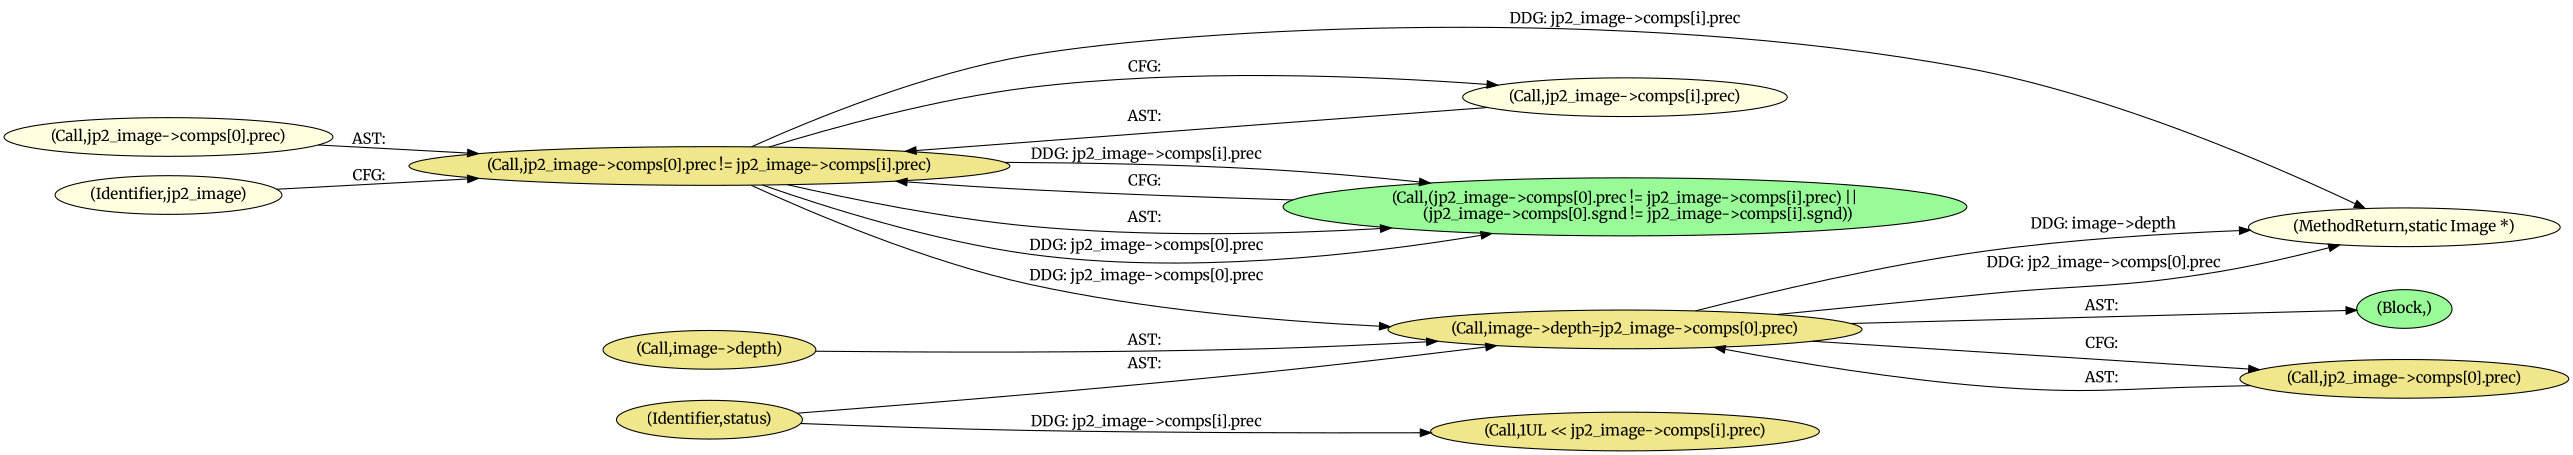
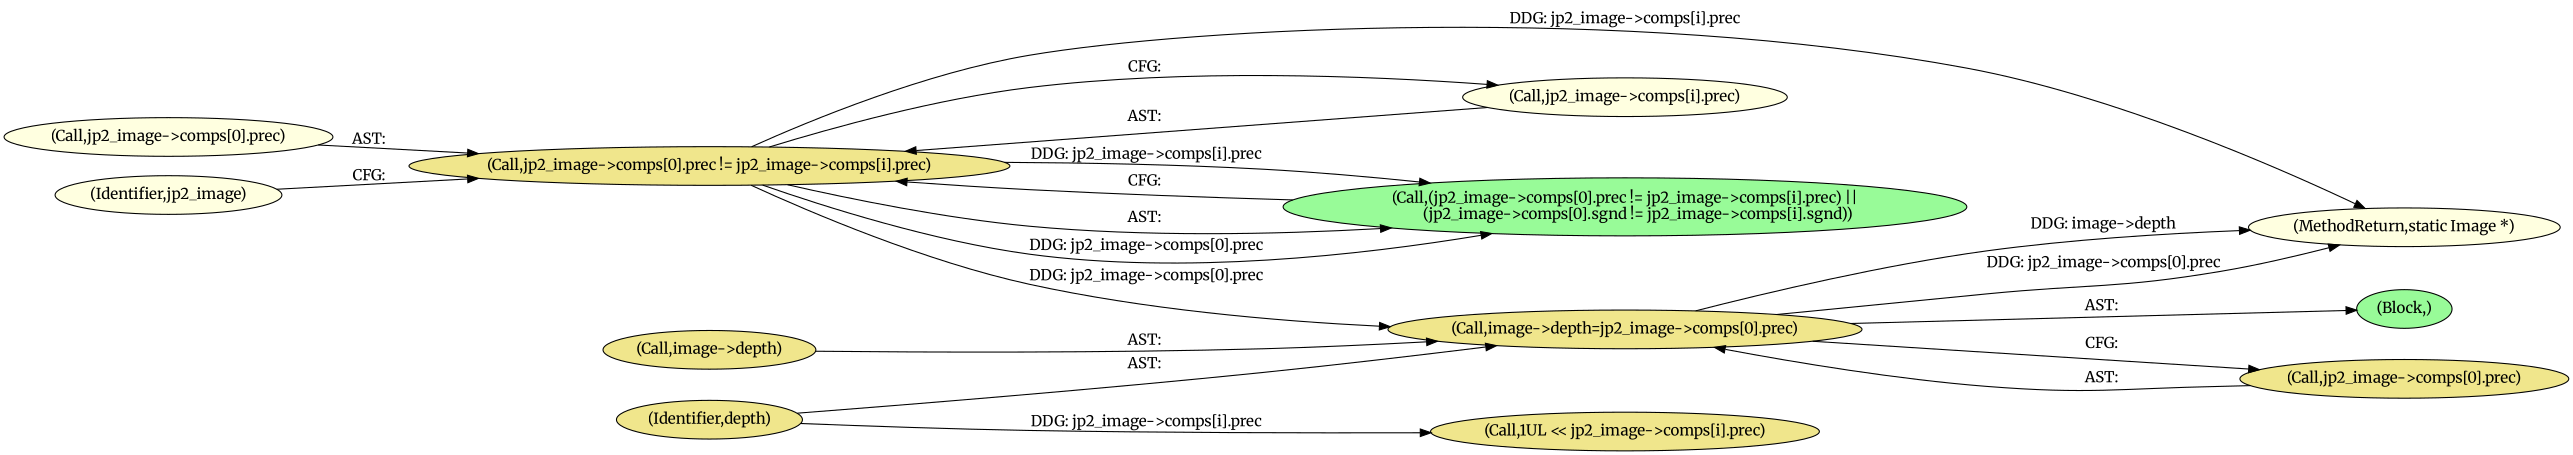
node "(Identifier,status)": label "(Identifier,status)" -> "(Identifier,depth)"
